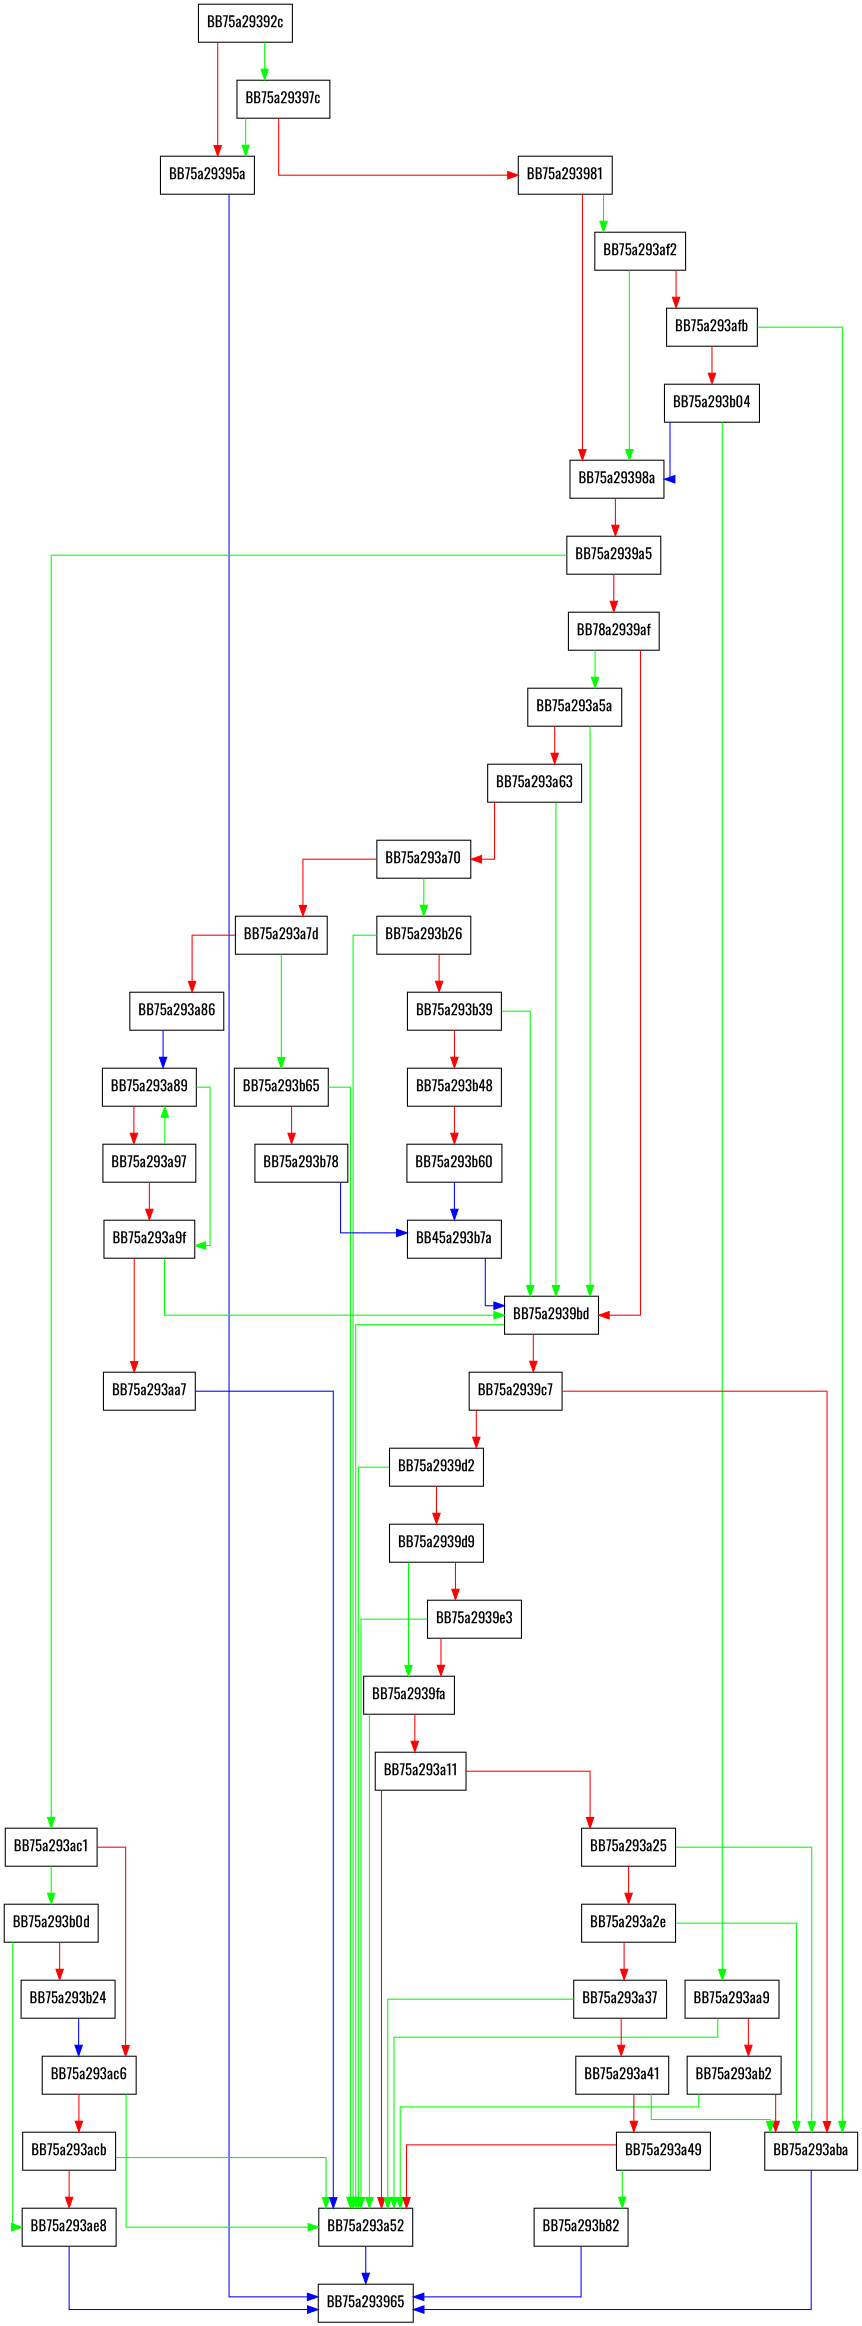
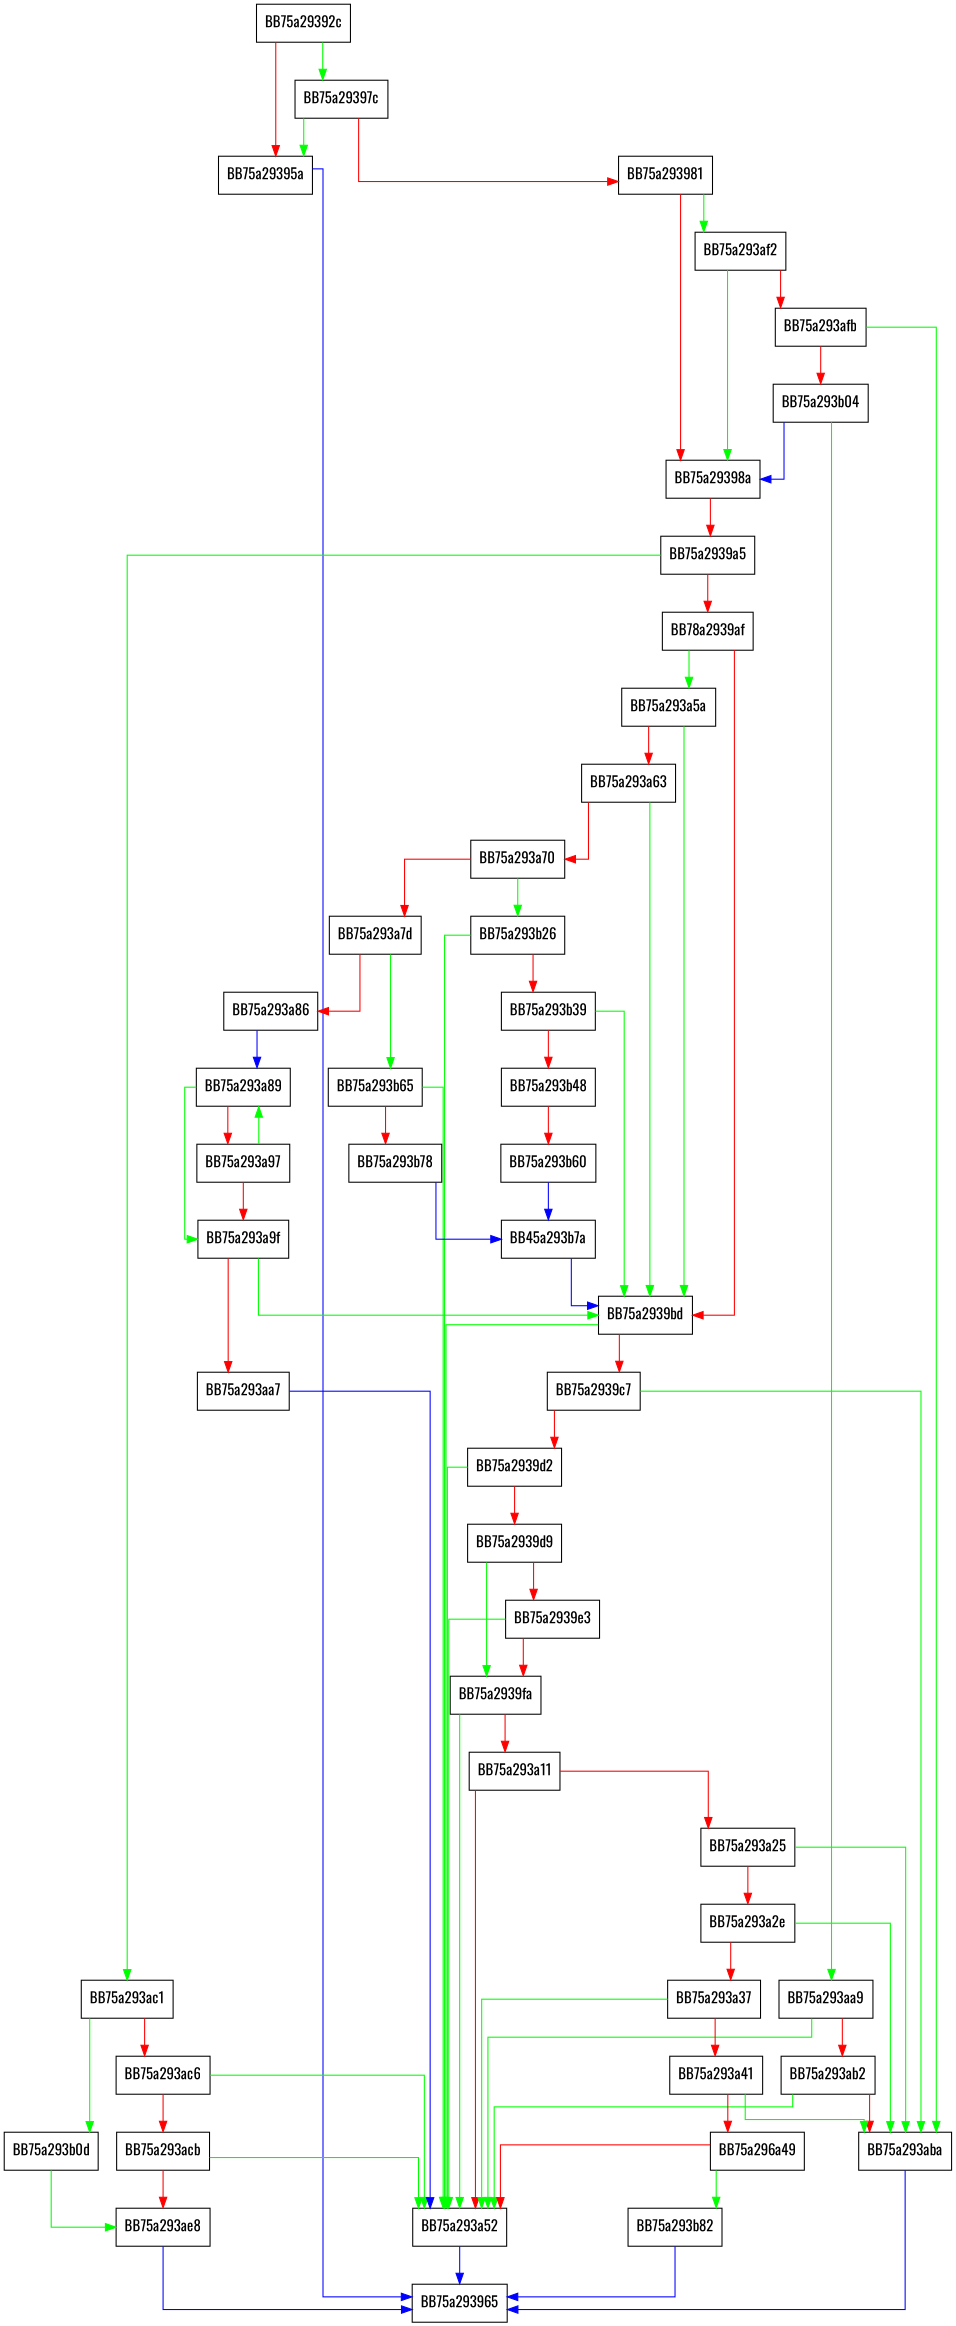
edge "BB75a2939c7" -> "BB75a293aba": color red -> green
node "BB75a293b24": removed
node "BB75a293a49": label "BB75a293a49" -> "BB75a296a49"
